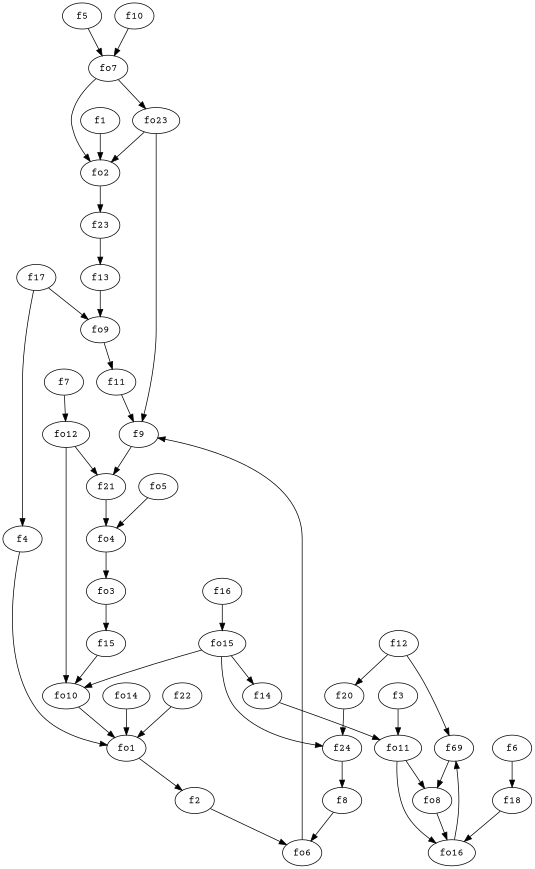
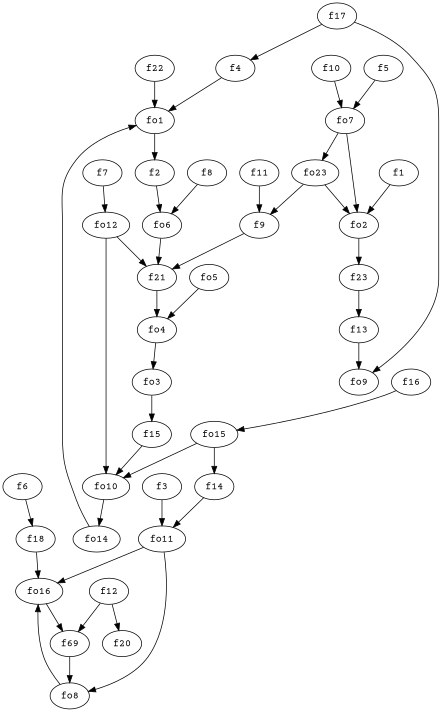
edge "fo9" -> "f11": removed
edge "fo6" -> "f9": now "fo6" -> "f21"
edge "fo10" -> "fo1": now "fo10" -> "fo14"
node "f24": removed
